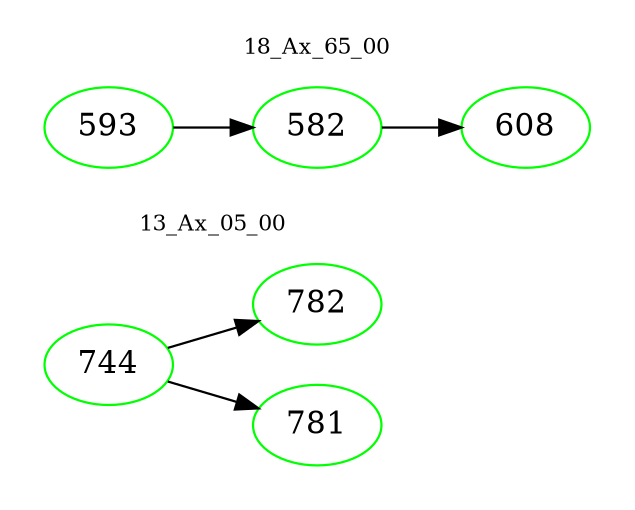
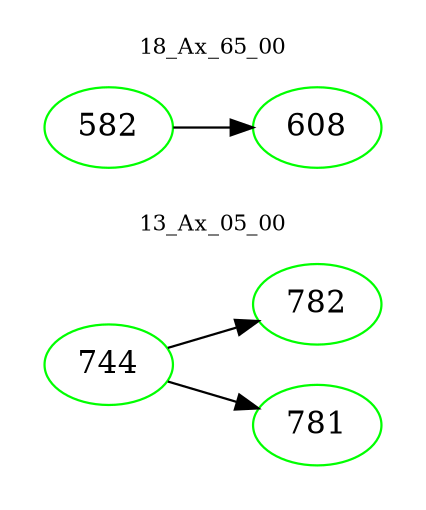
node "593": removed
